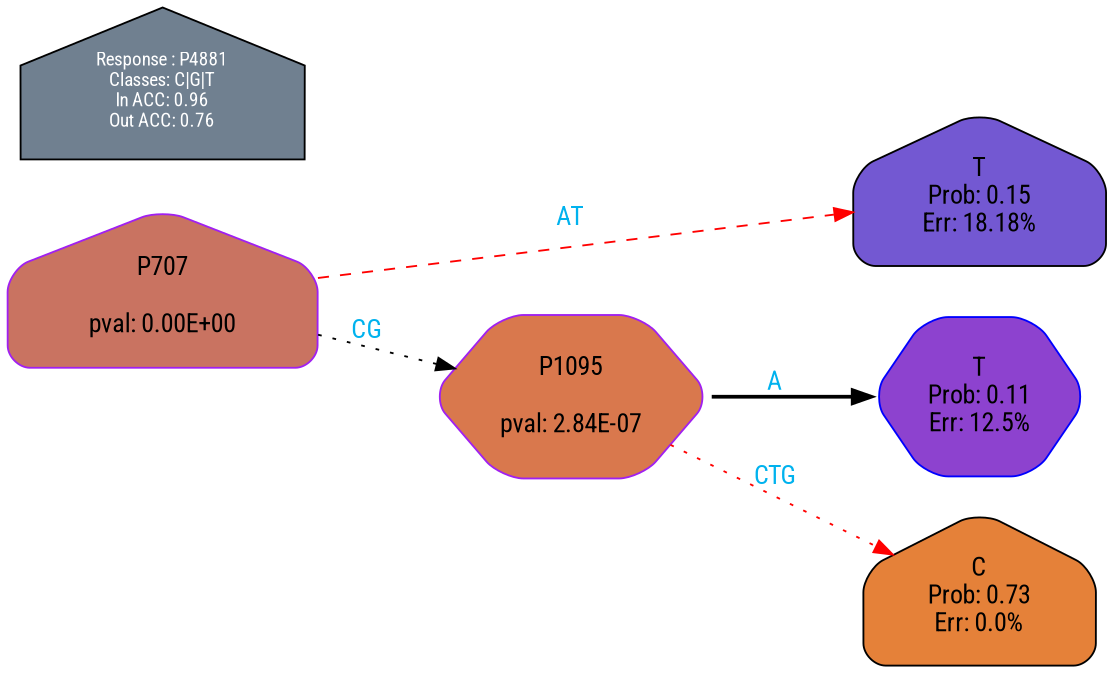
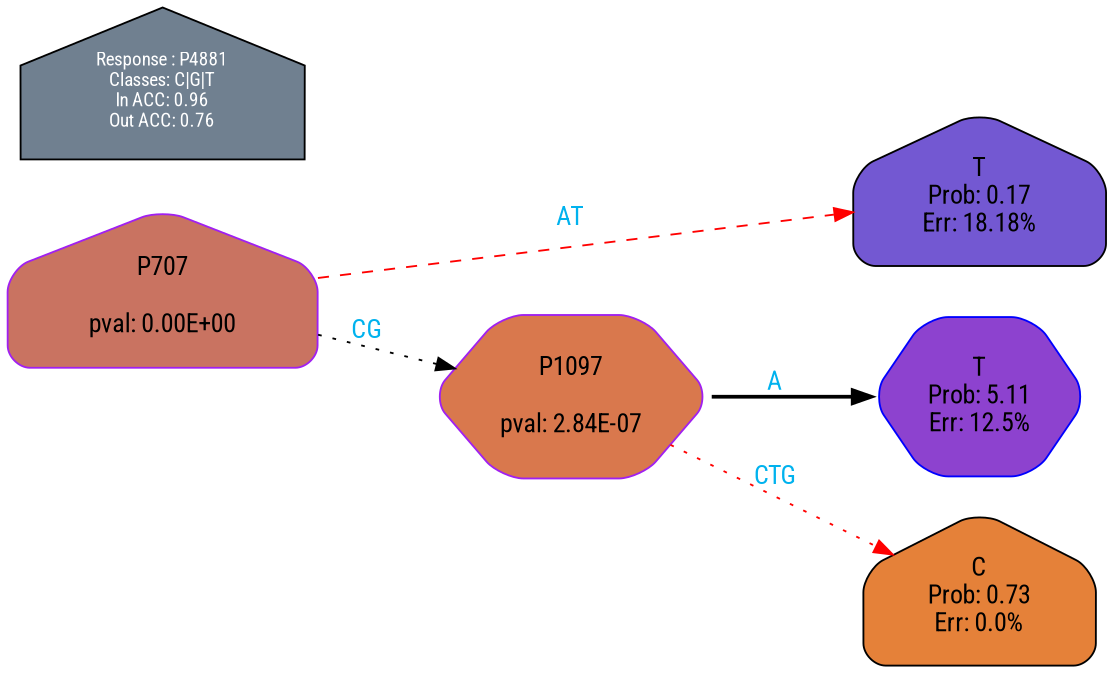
node "T Prob: 0.15 Err: 18.18%": label "T Prob: 0.15 Err: 18.18%" -> "T Prob: 0.17 Err: 18.18%"
node "P1095 pval: 2.84E-07": label "P1095 pval: 2.84E-07" -> "P1097 pval: 2.84E-07"
node "T Prob: 0.11 Err: 12.5%": label "T Prob: 0.11 Err: 12.5%" -> "T Prob: 5.11 Err: 12.5%"
